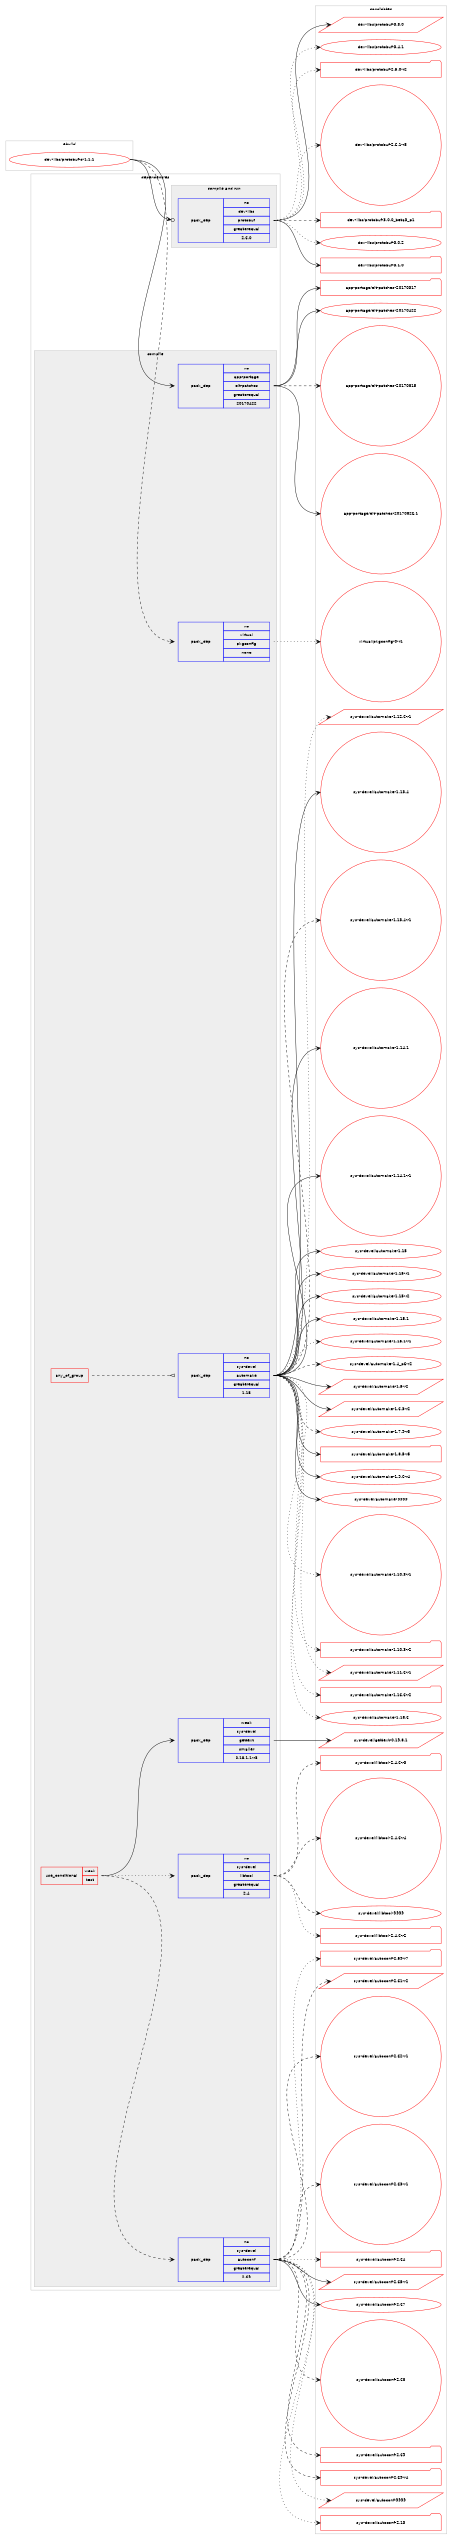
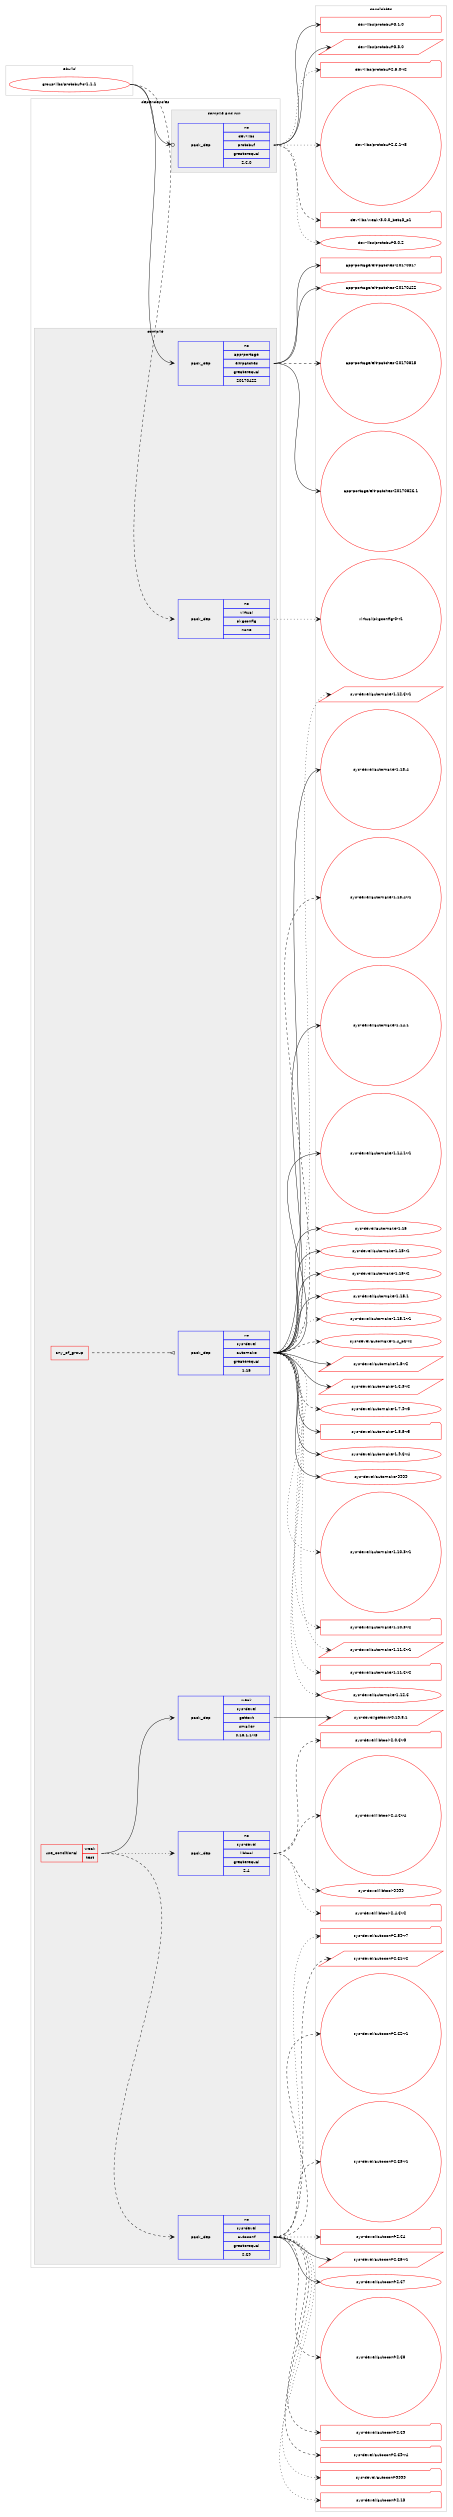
node "dev-libs/protobuf-3.4.1": removed
node "dev-libs/protobuf-c-1.1.1": label "dev-libs/protobuf-c-1.1.1" -> "group-libs/protobuf-c-1.1.1"
node "dev-libs/protobuf-3.0.0_beta3_p1": label "dev-libs/protobuf-3.0.0_beta3_p1" -> "dev-libs/weak-3.0.0_beta3_p1"
node "sys-devel/automake-1.16.6-r2": label "sys-devel/automake-1.16.6-r2" -> "sys-devel/automake-1.11.6-r2"
node "sys-devel/automake-1.18.6": label "sys-devel/automake-1.18.6" -> "sys-devel/automake-1.12.6"
node "sys-devel/libtool-2.4.6-r3": label "sys-devel/libtool-2.4.6-r3" -> "sys-devel/libtool-2.0.6-r3"
node "sys-devel/autoconf-9999": shape parallelogram -> folder
